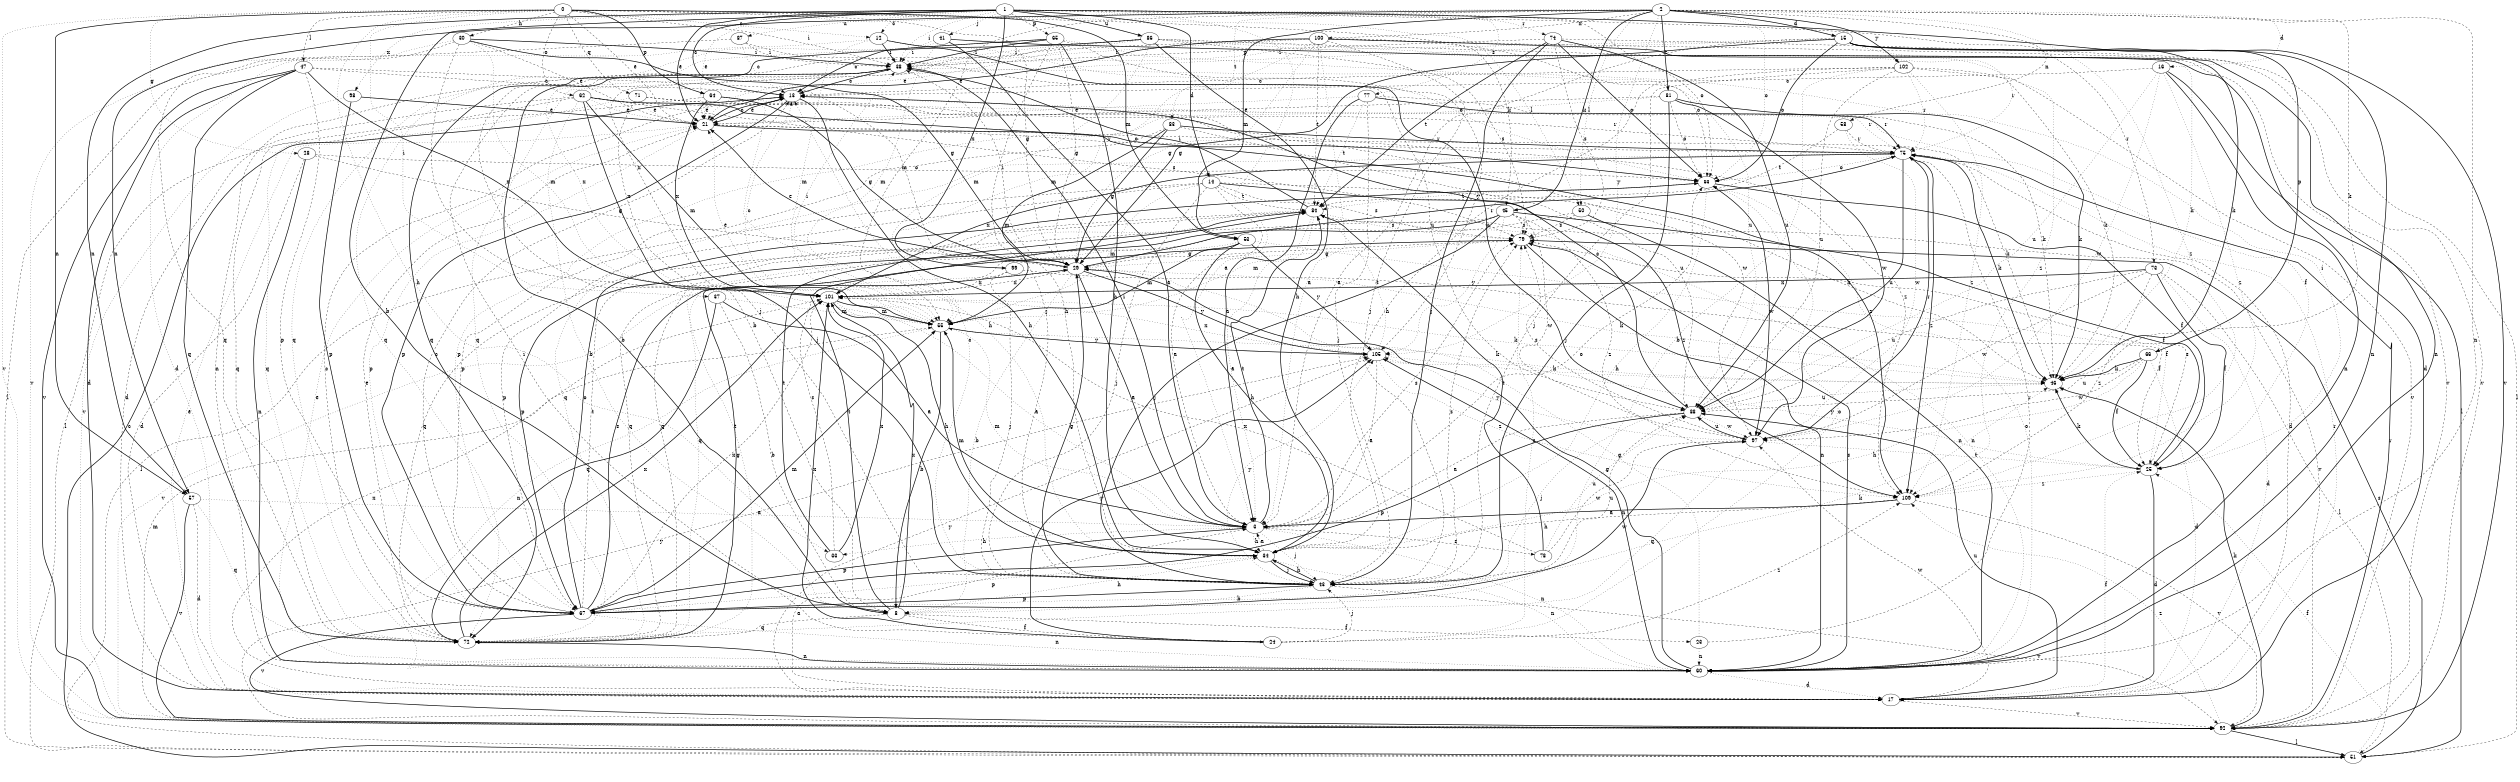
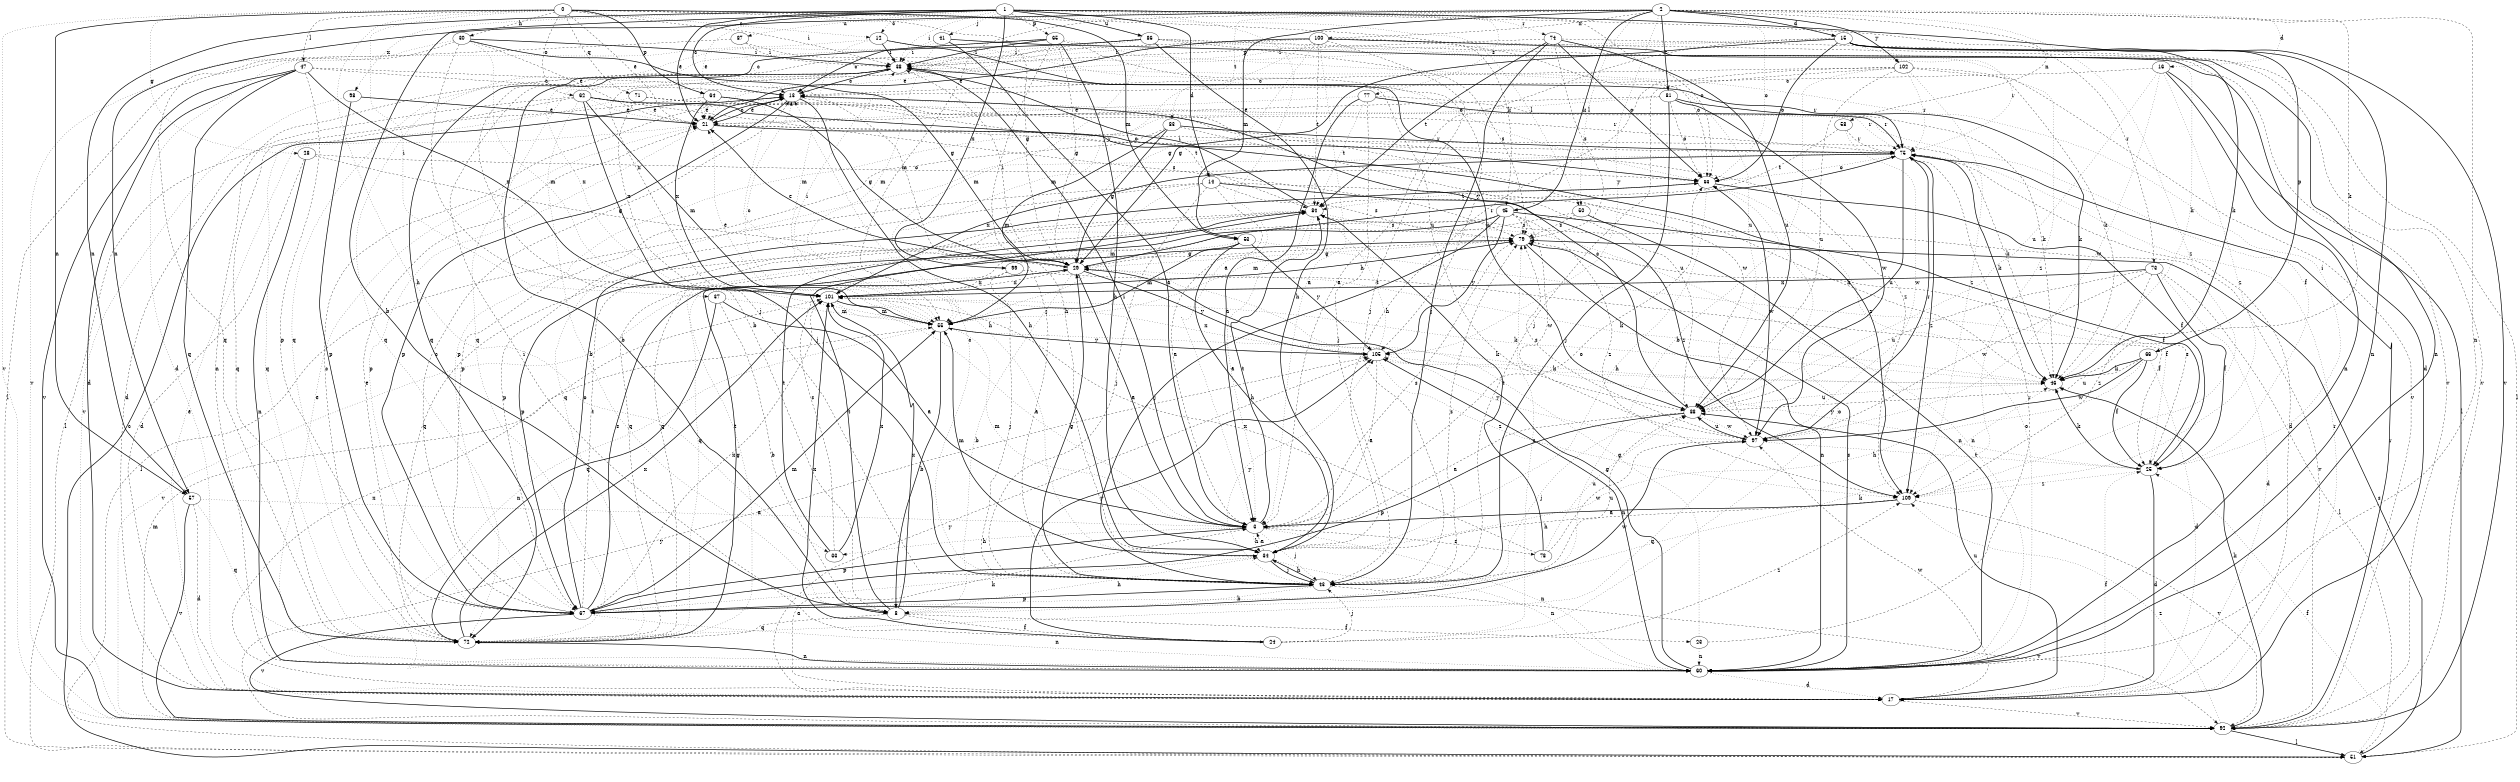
edge "38" -> "75": added, label "r"
edge "14" -> "84": now "13" -> "84"
edge "45" -> "105": style dotted -> bold
edge "66" -> "97": style dashed -> bold
edge "101" -> "34": now "101" -> "79"
edge "34" -> "67": label "p" -> "k"
